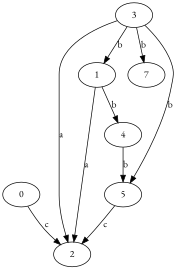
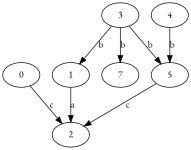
edge "1" -> "4": removed, label "b"
edge "3" -> "2": removed, label "a"
